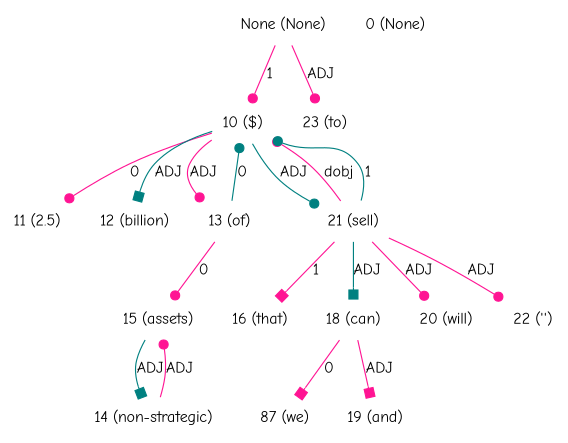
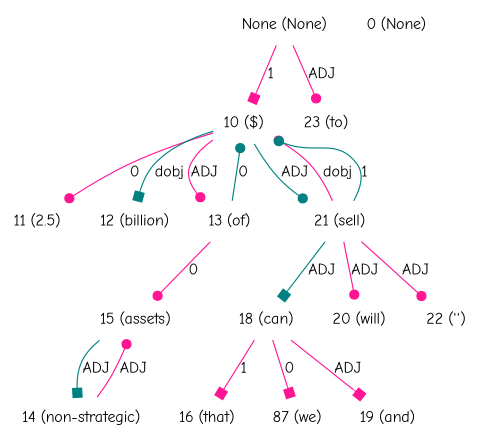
edge "None (None)" -> "10 ($)": arrowhead dot -> box
edge "10 ($)" -> "12 (billion)": label "ADJ" -> "dobj"
edge "21 (sell)" -> "16 (that)": now "18 (can)" -> "16 (that)"
